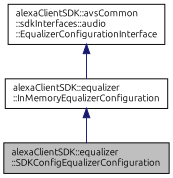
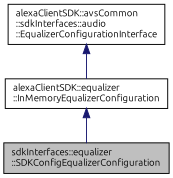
node "alexaClientSDK::equalizer ::SDKConfigEqualizerConfiguration": label "alexaClientSDK::equalizer ::SDKConfigEqualizerConfiguration" -> "sdkInterfaces::equalizer ::SDKConfigEqualizerConfiguration"
